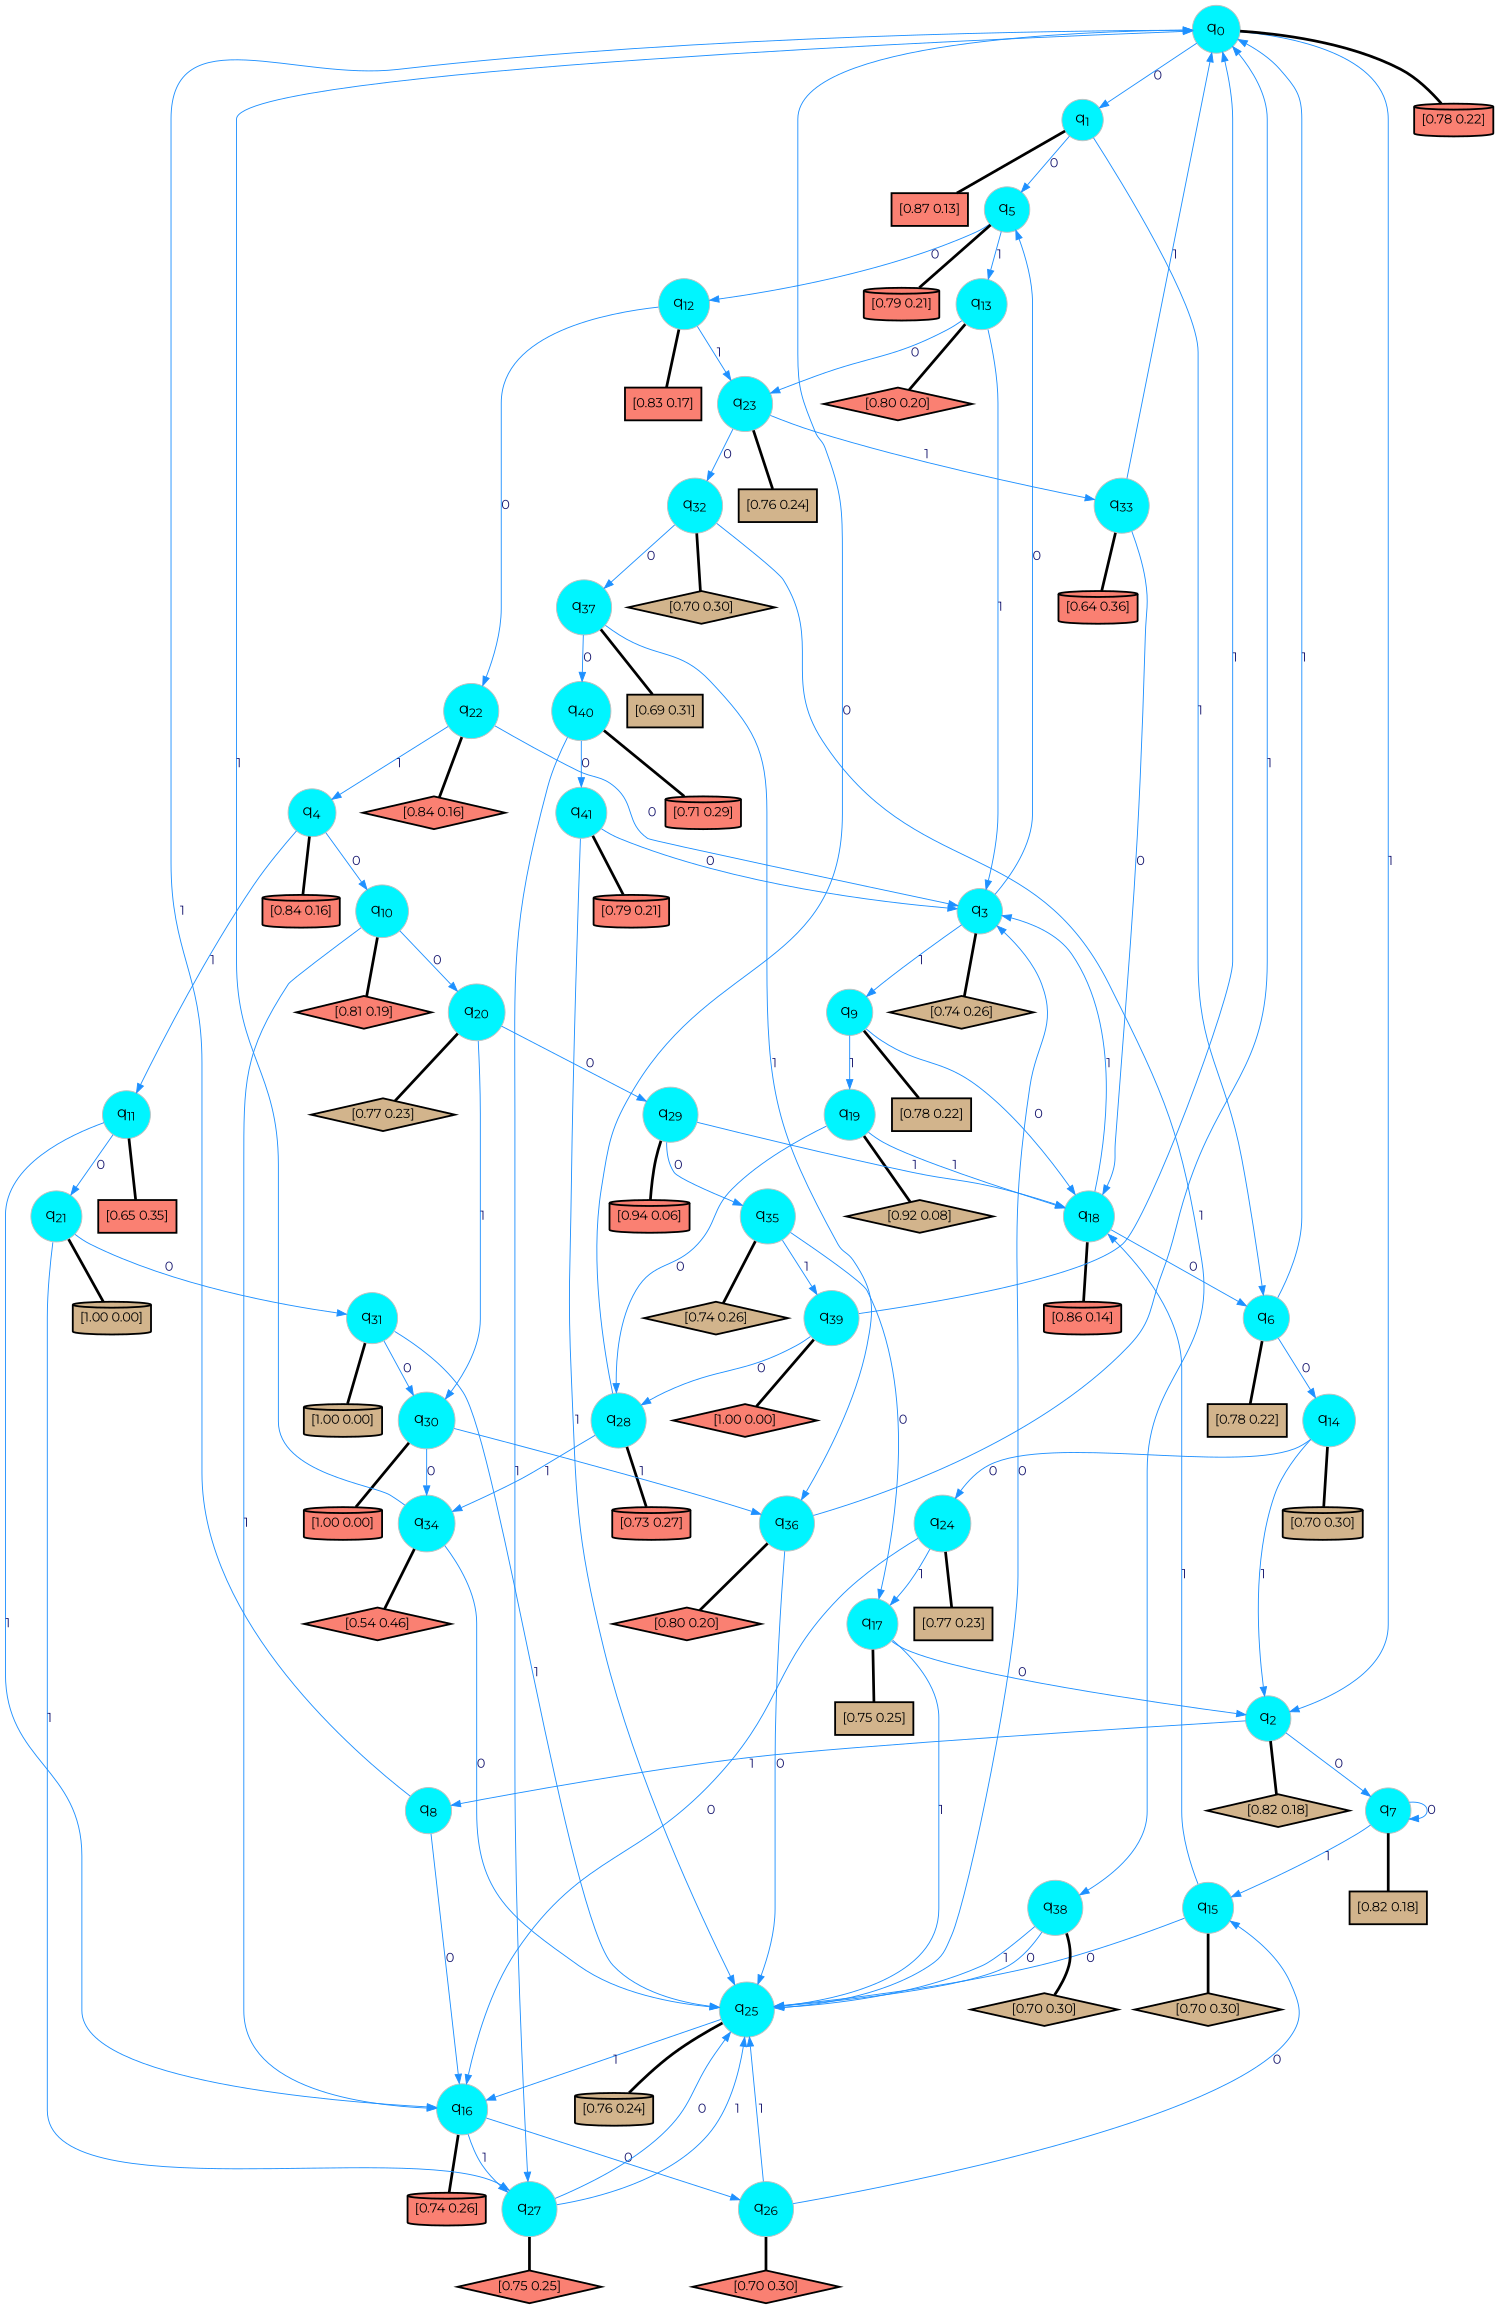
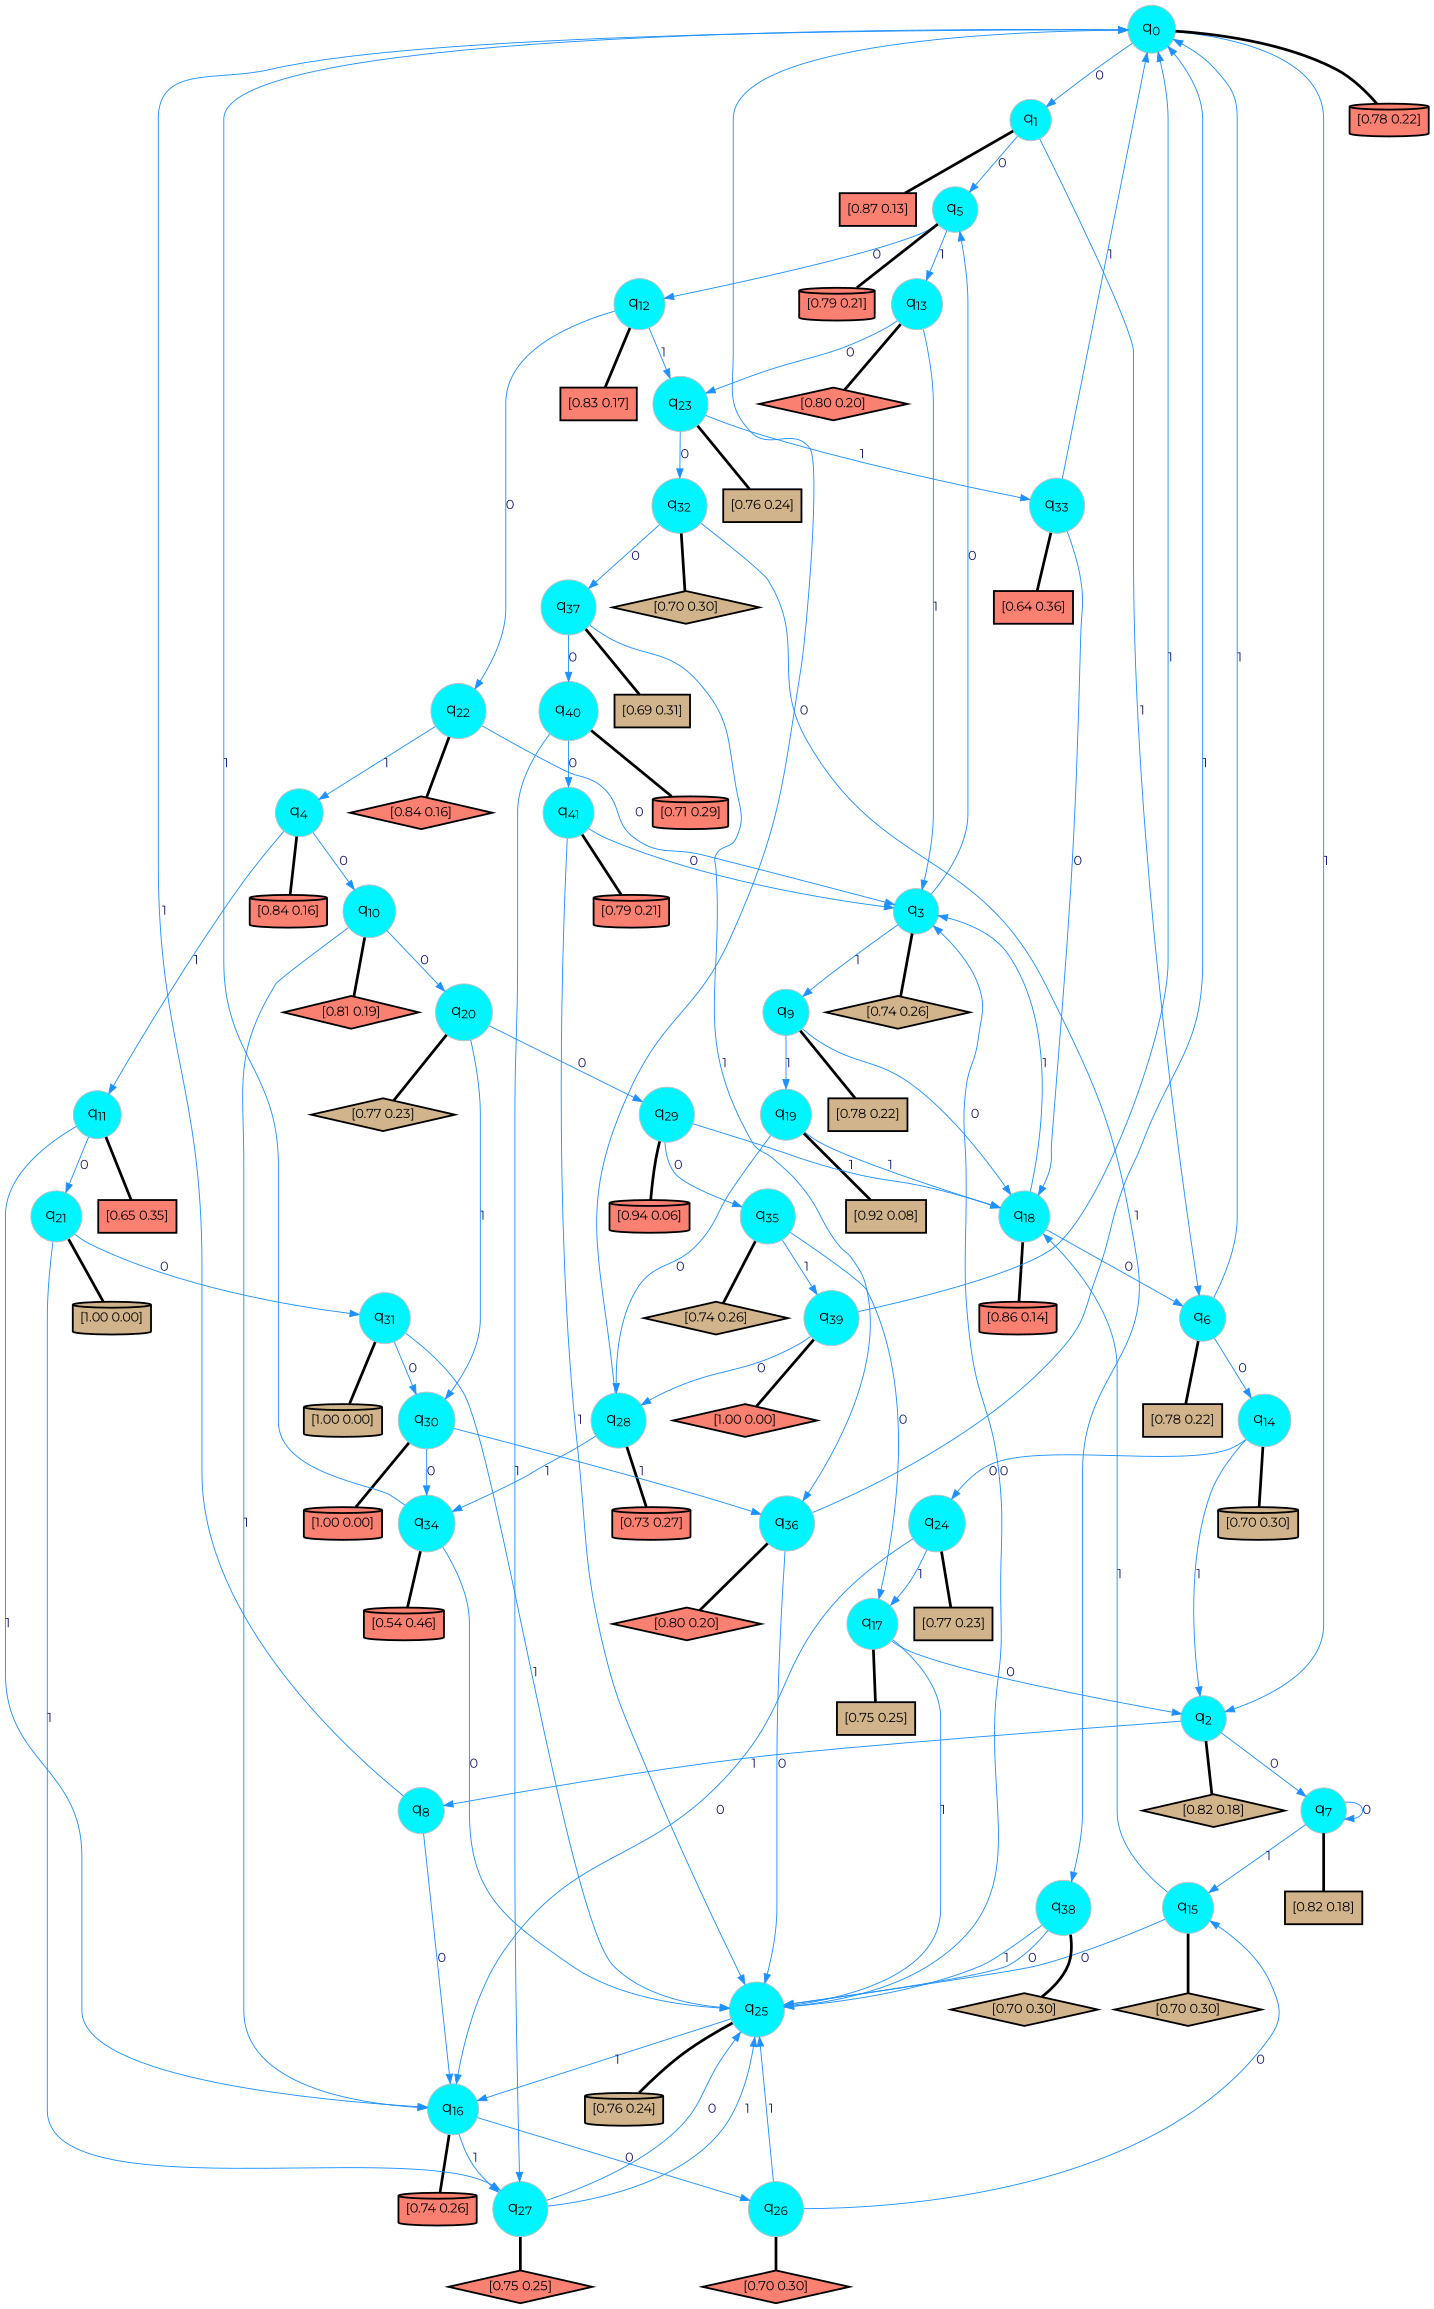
node "[0.64 0.36]": shape cylinder -> box
node "[0.92 0.08]": shape diamond -> box
node "[0.54 0.46]": shape diamond -> cylinder
